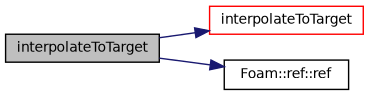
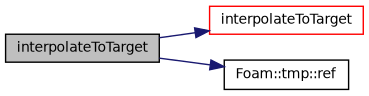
node "Foam::ref::ref": label "Foam::ref::ref" -> "Foam::tmp::ref"
